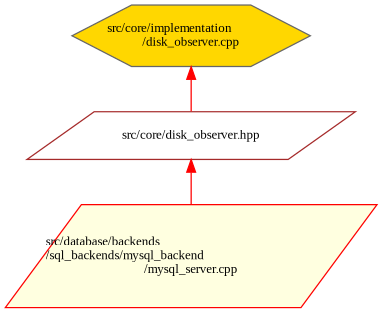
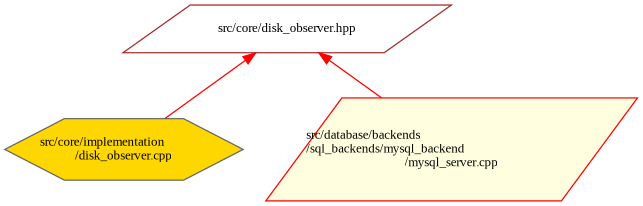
edge "src/core/disk_observer.hpp" -> "src/core/implementation /disk_observer.cpp": reversed
